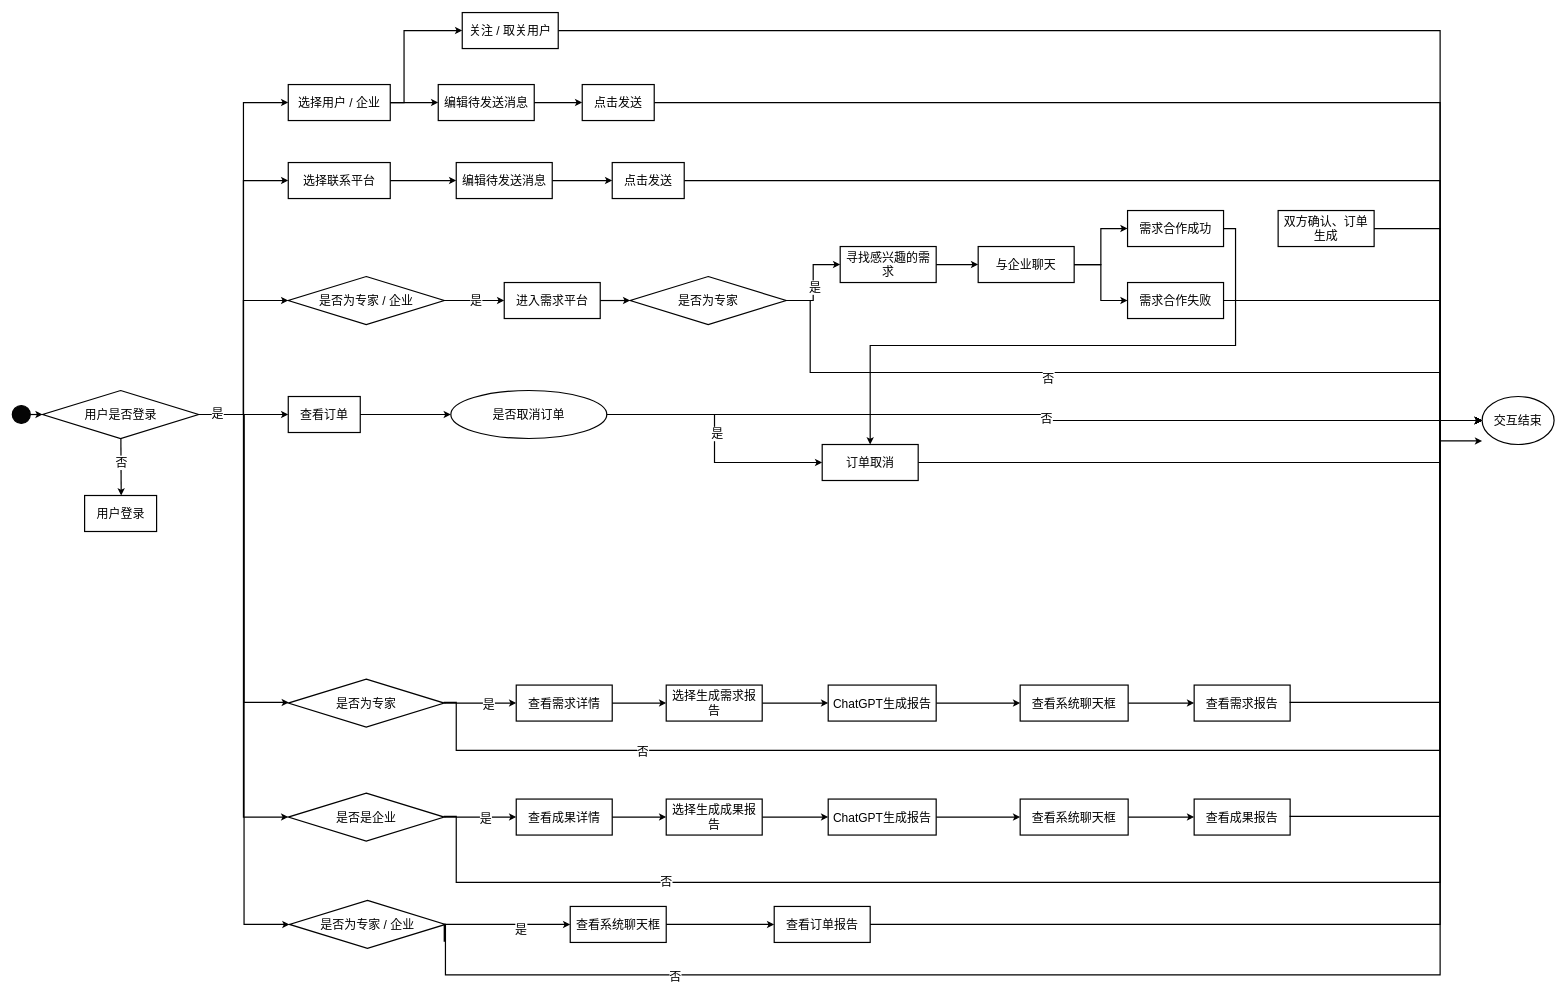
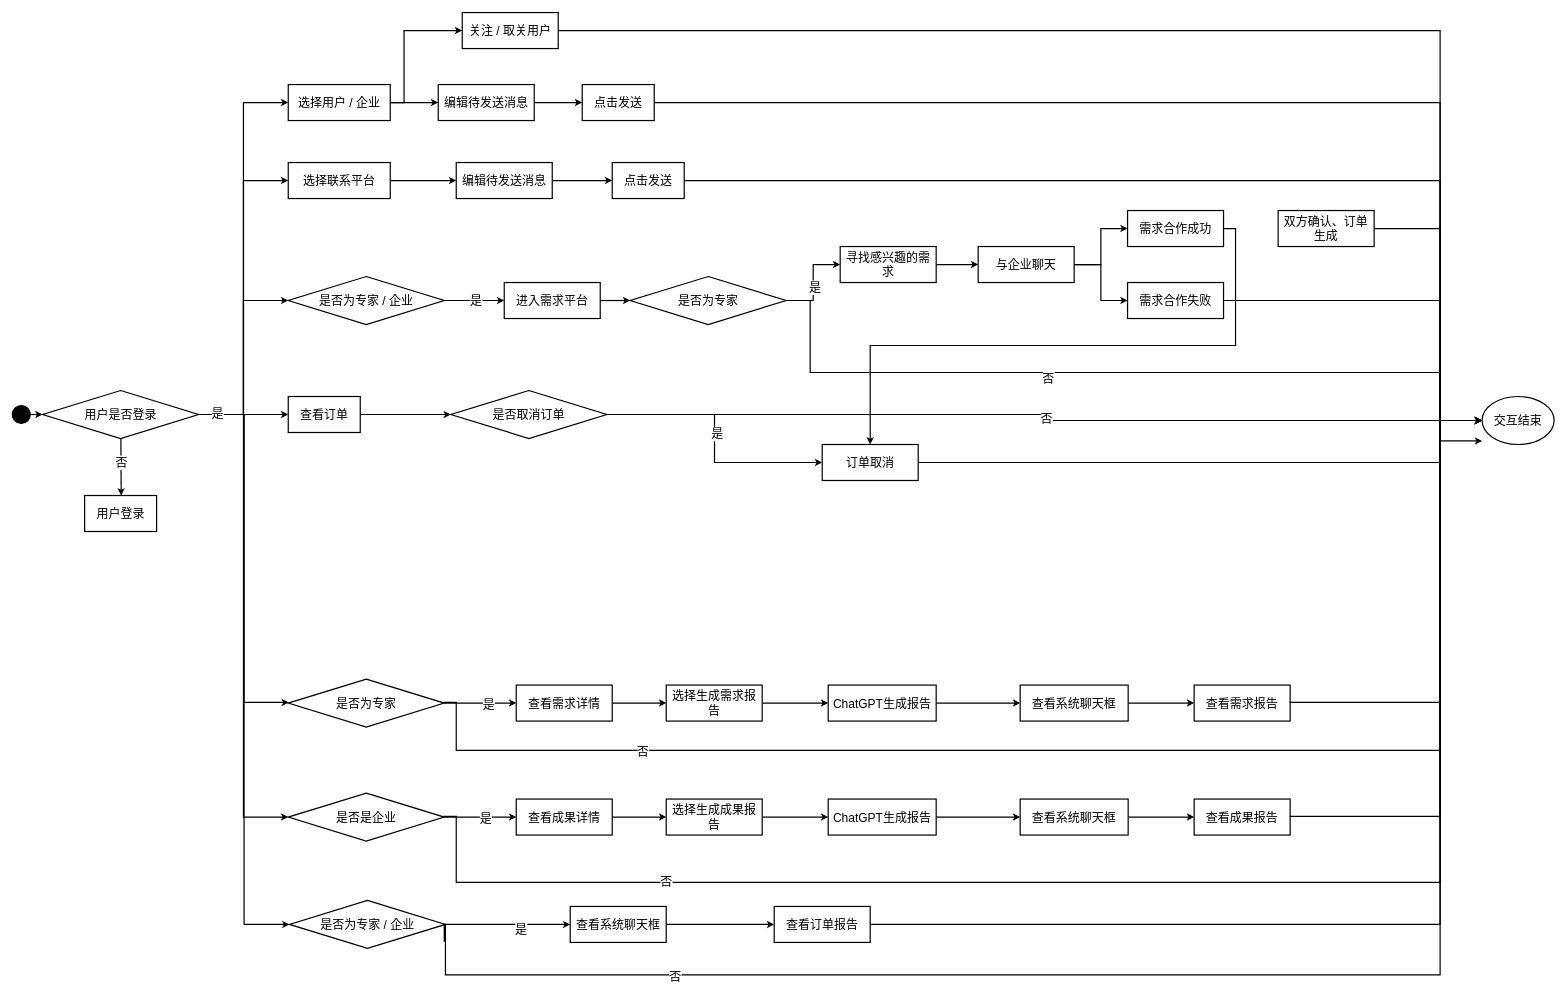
node "是否取消订单": shape ellipse -> diamond
